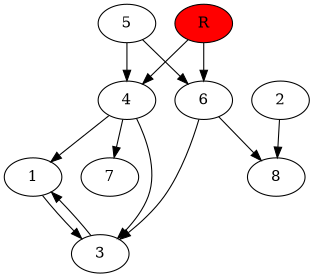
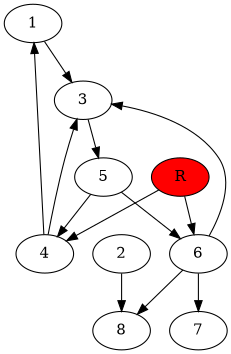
edge "4" -> "7": now "6" -> "7"
edge "3" -> "1": now "3" -> "5"
